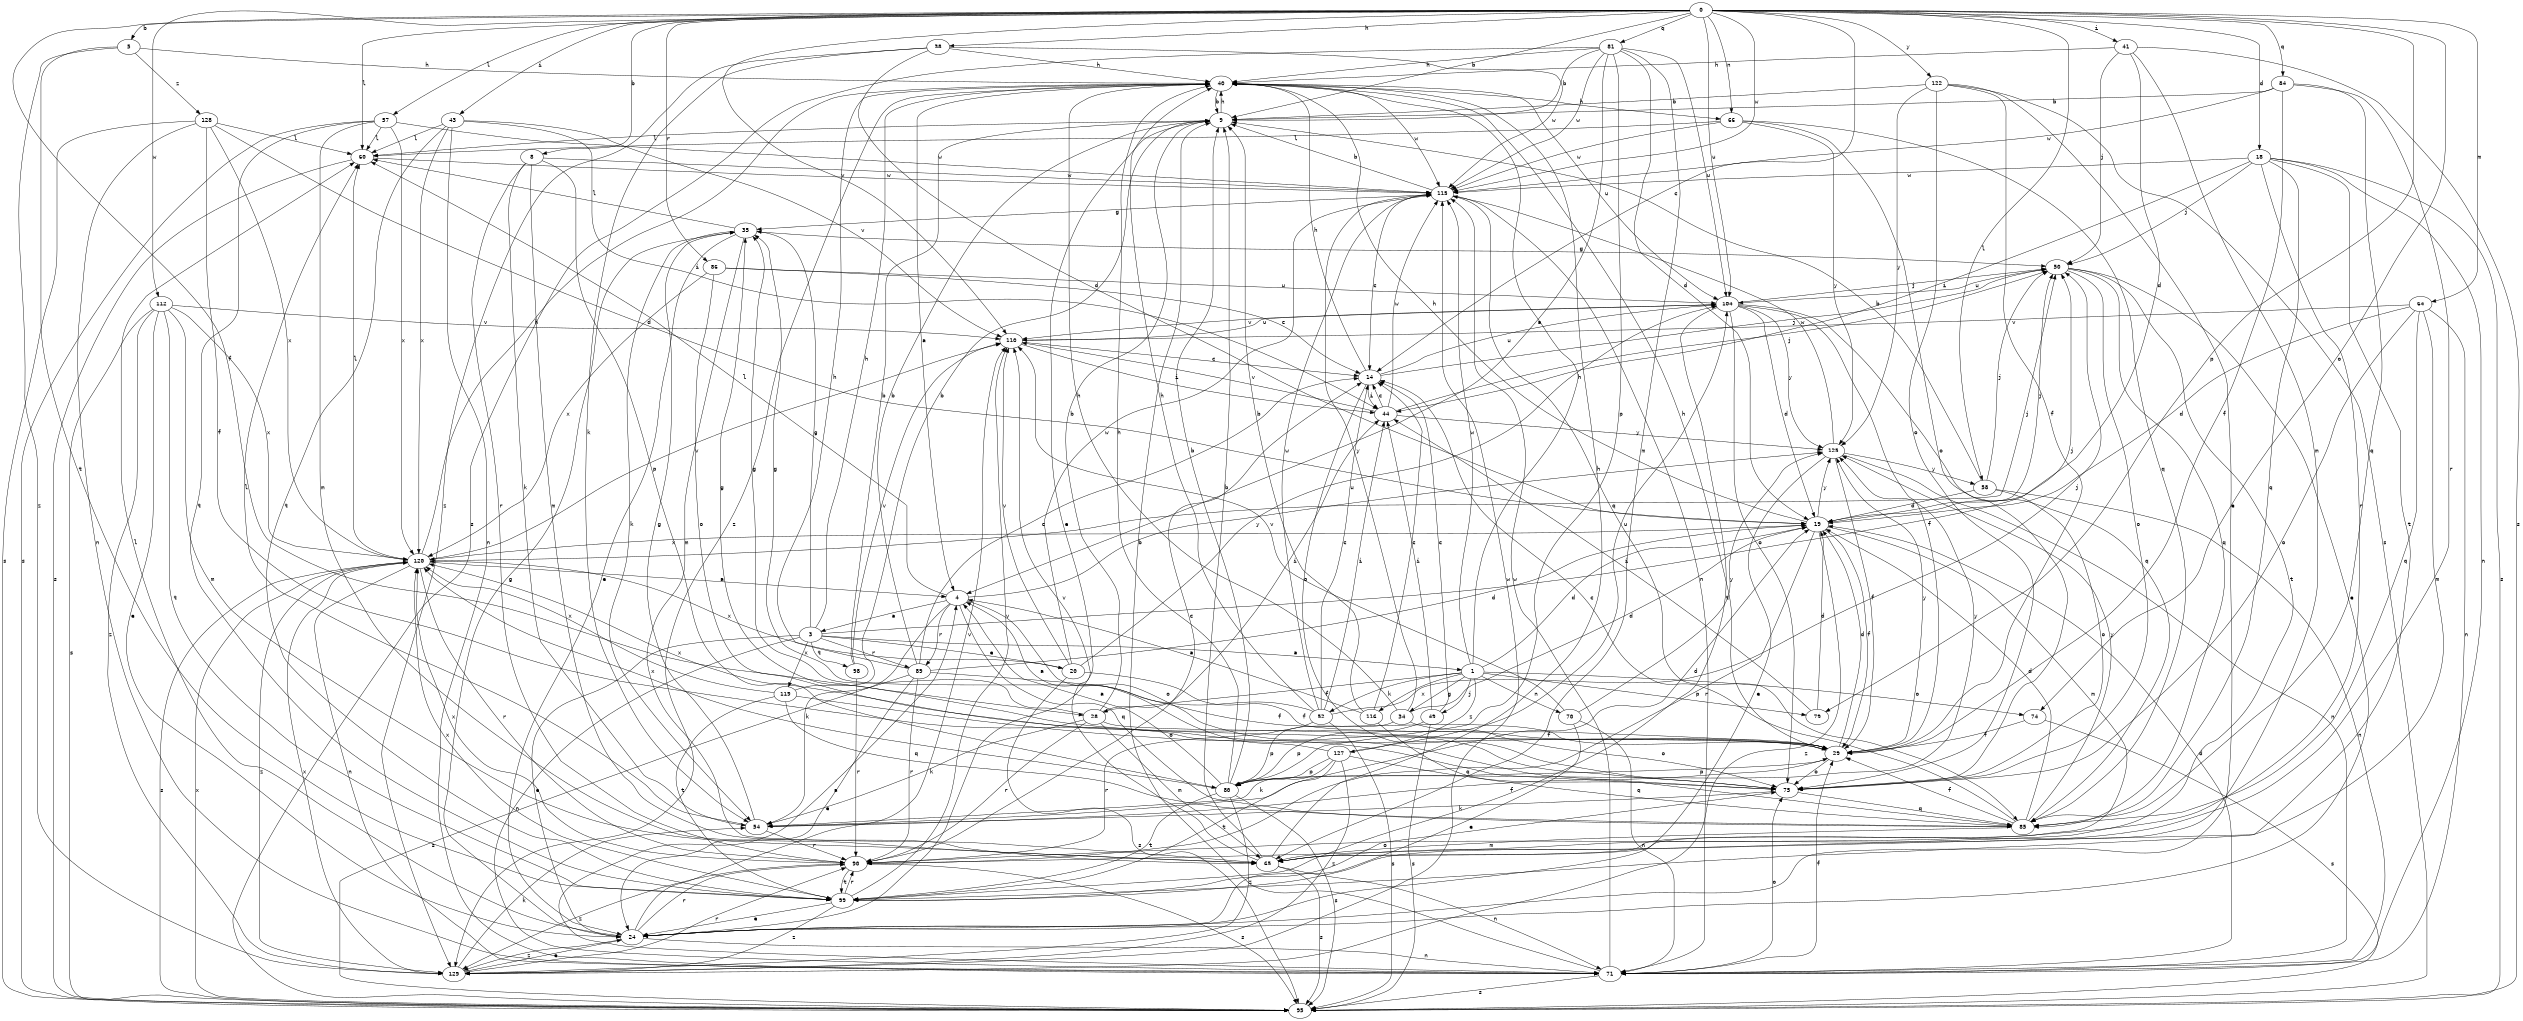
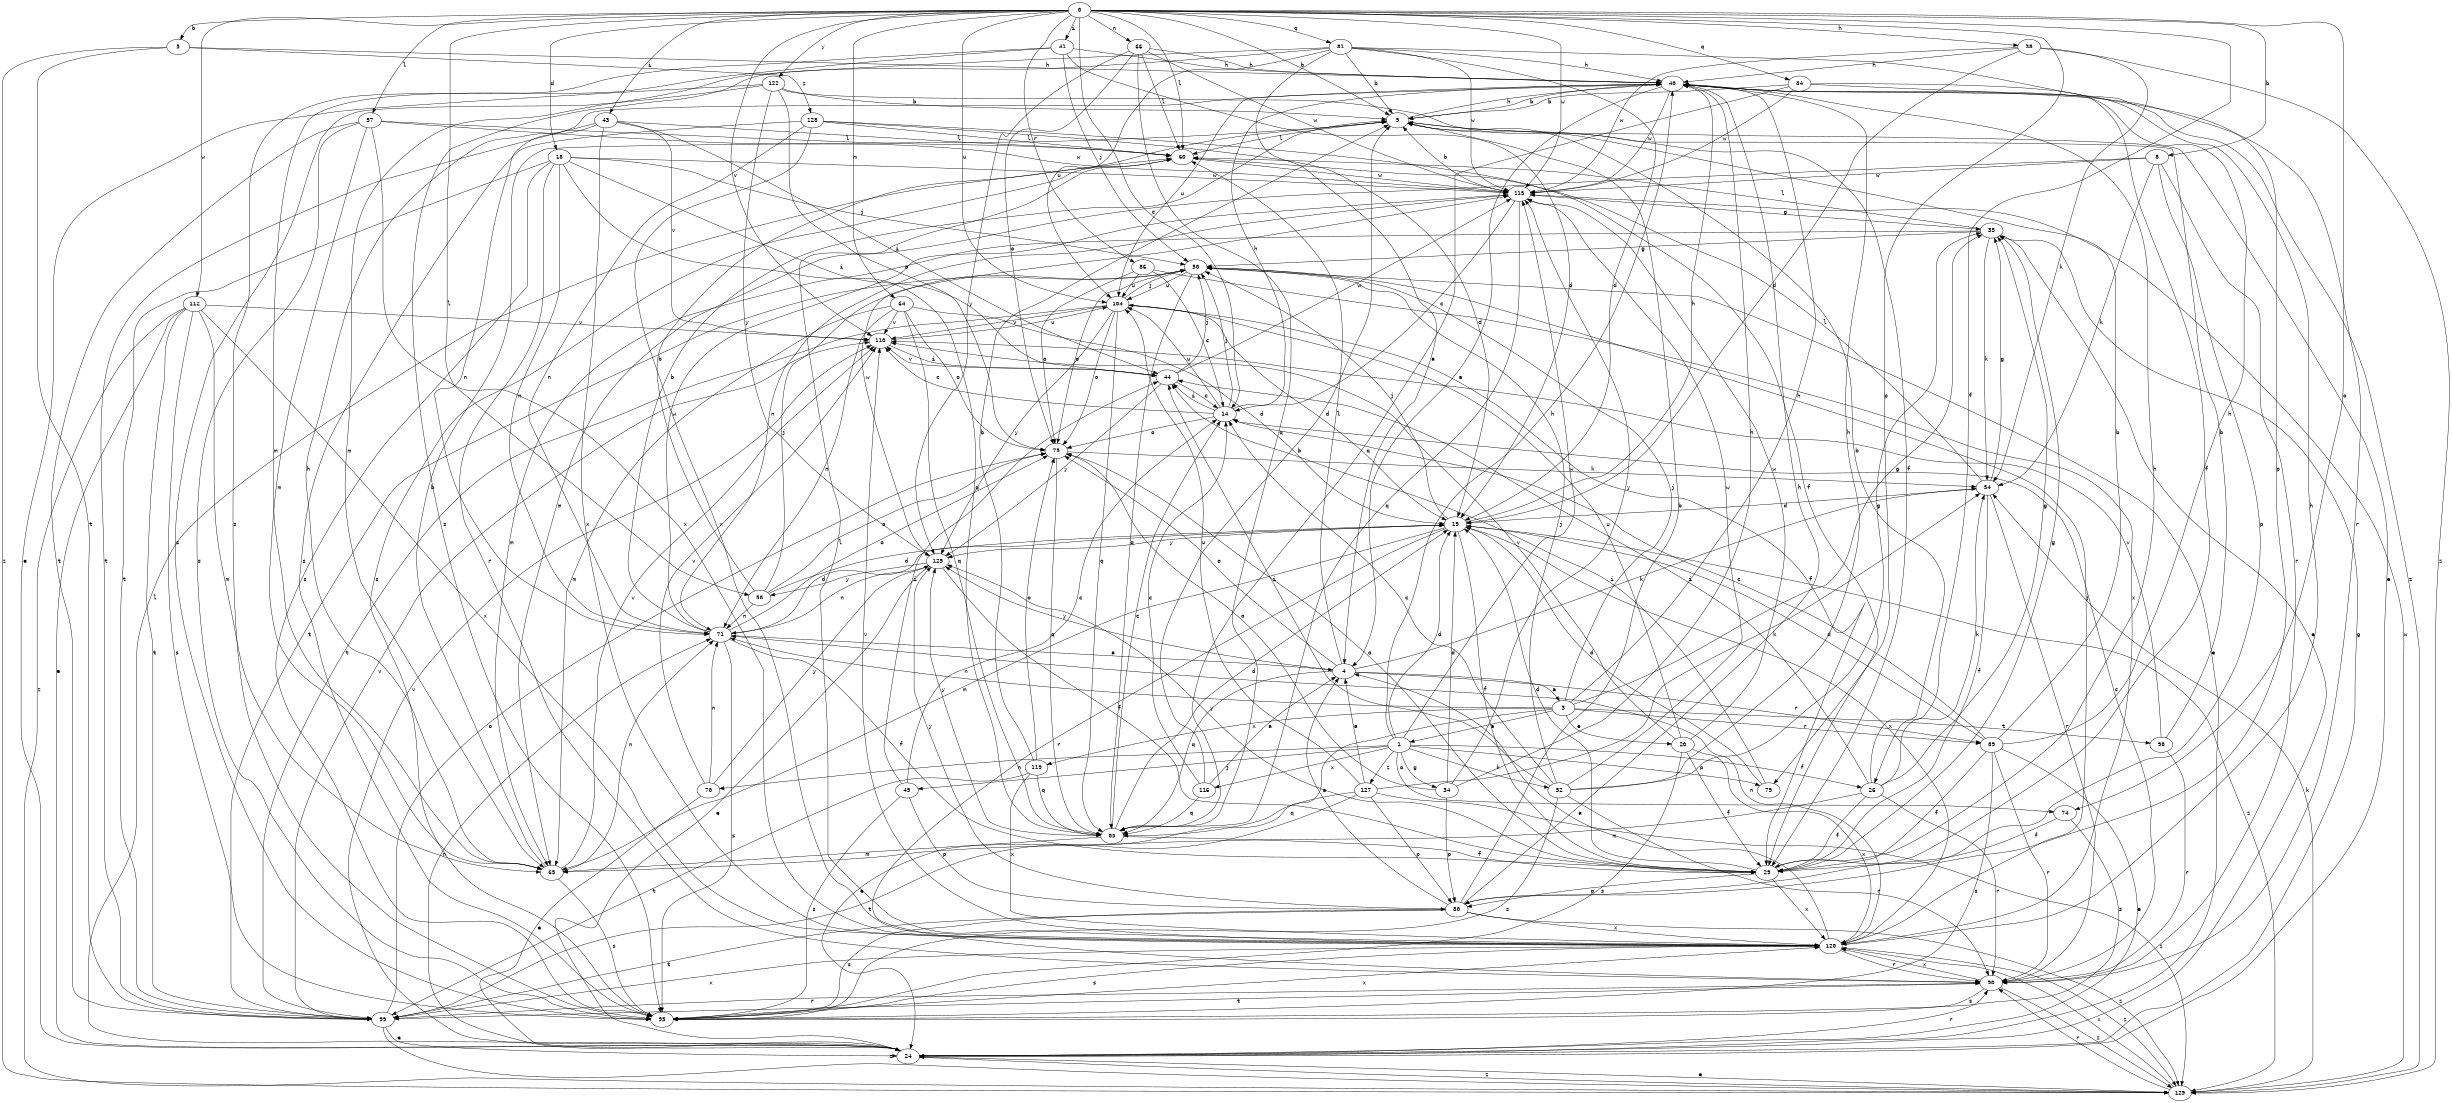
edge "40" -> "66": reversed
edge "110" -> "14": reversed
node "28": label "28" -> "26"
